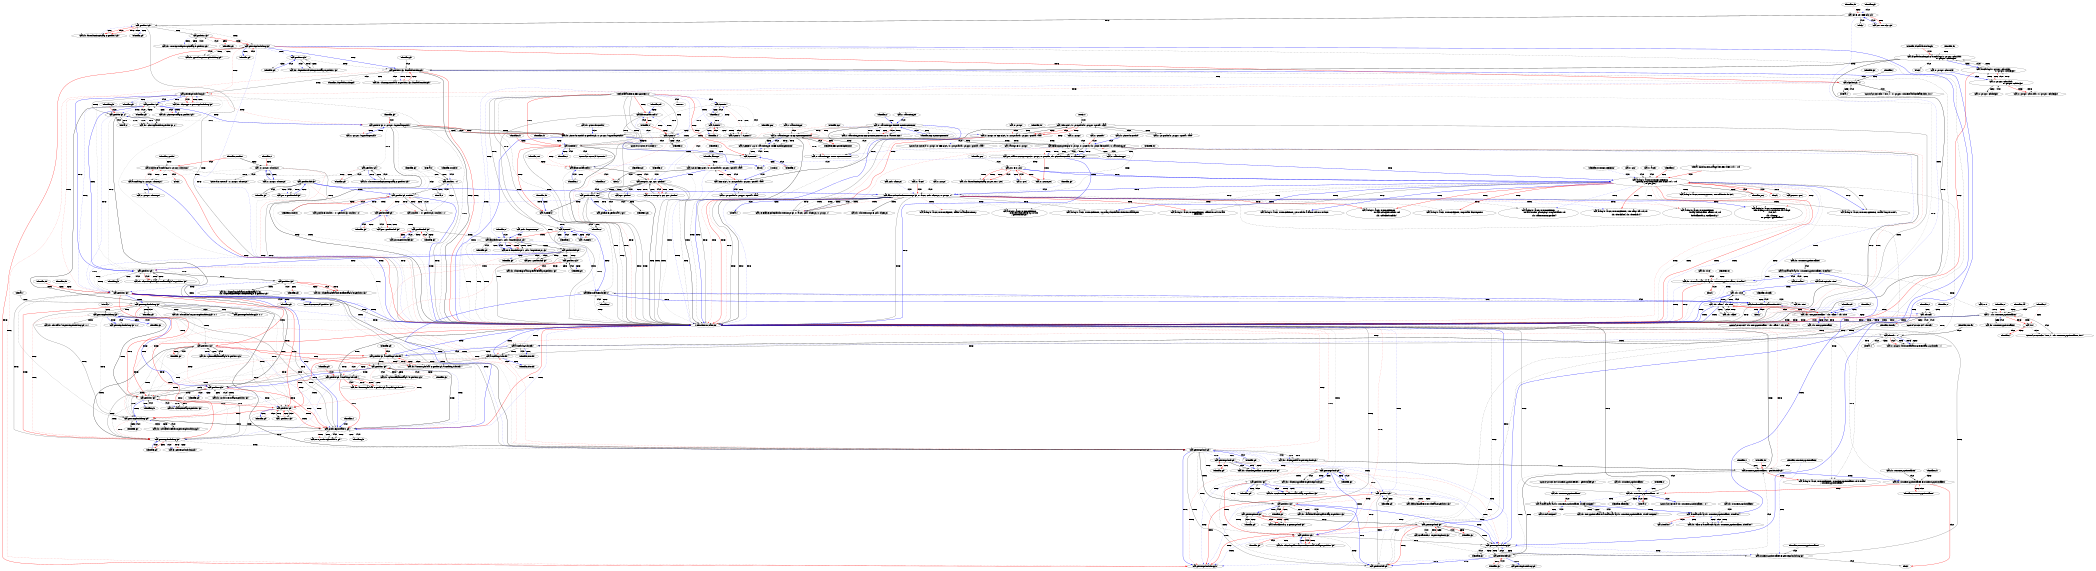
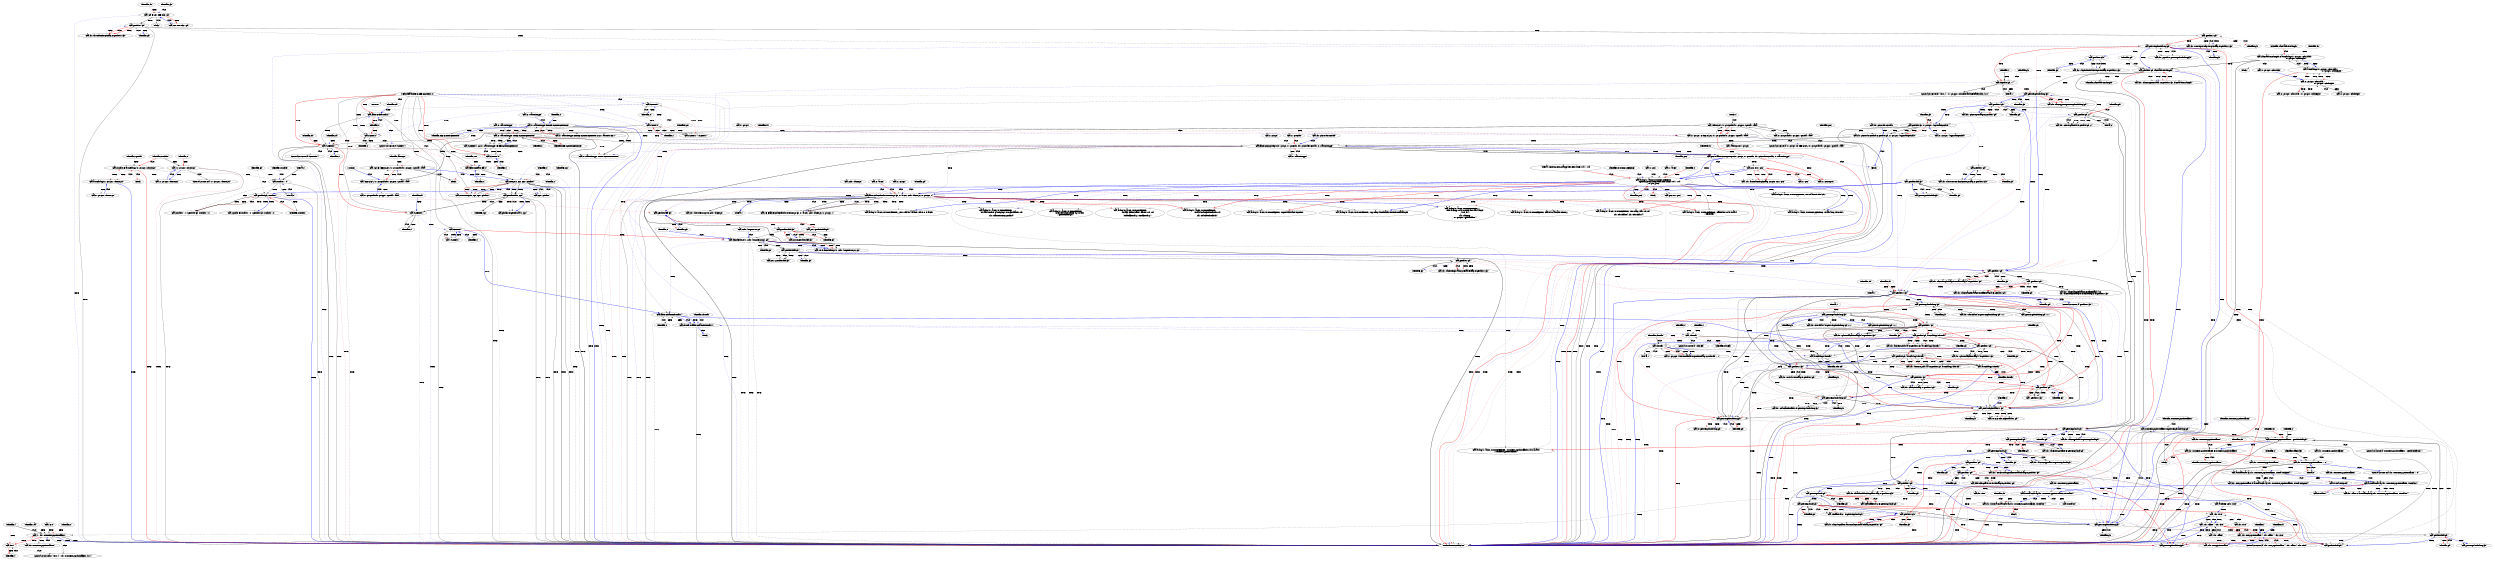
edge "(MethodReturn,static int)" -> "(Call,nb_refs > 1)": reversed
edge "(Call,sh->slice_qp_delta = get_se_golomb(gb))" -> "(Call,num_entry_point_offsets > get_bits_left(gb))": now "(Call,num_entry_point_offsets = get_ue_golomb_long(gb))" -> "(Call,num_entry_point_offsets > get_bits_left(gb))"
edge "(Call,sh->num_entry_point_offsets > 0)" -> "(Identifier,offset_len)": reversed
